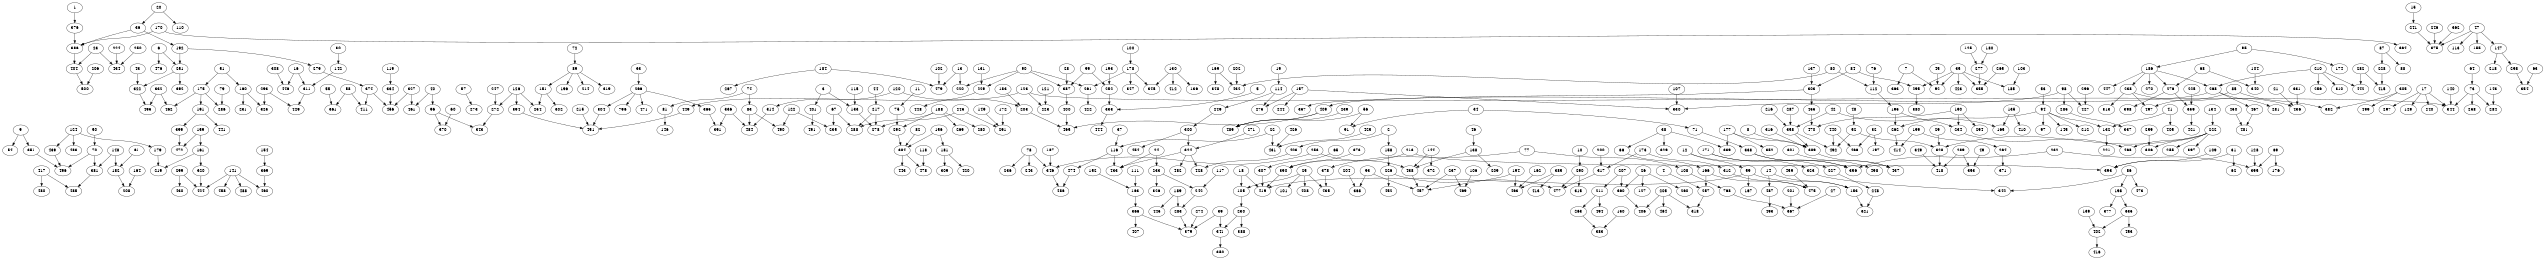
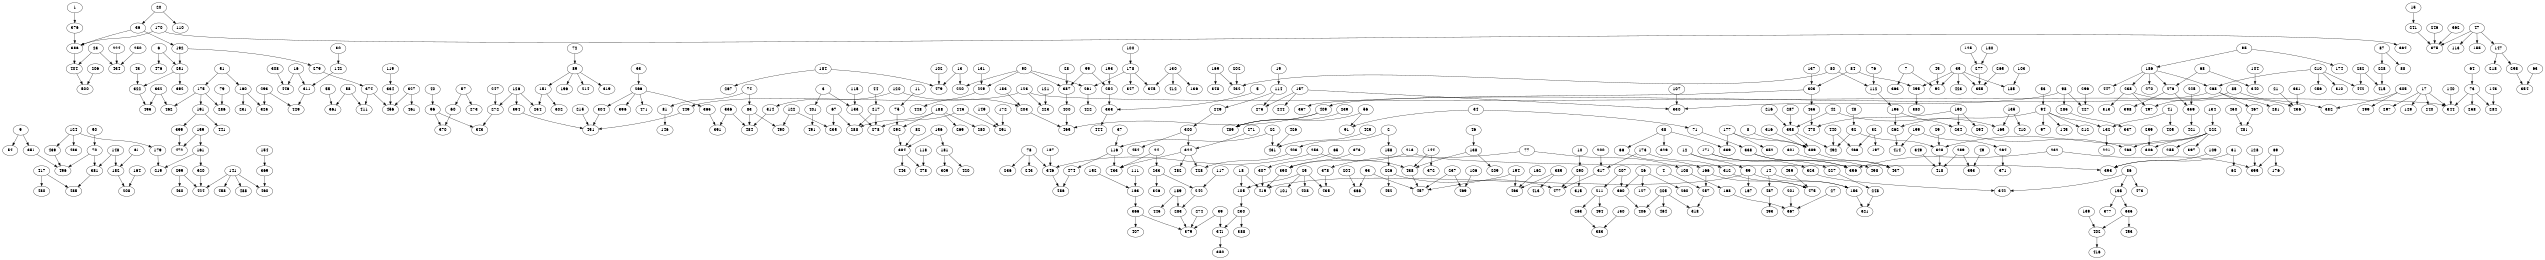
edge "40" -> "461": removed
edge "57" -> "60": added
node "796": label "796" -> "396"
node "768": label "768" -> "168"
